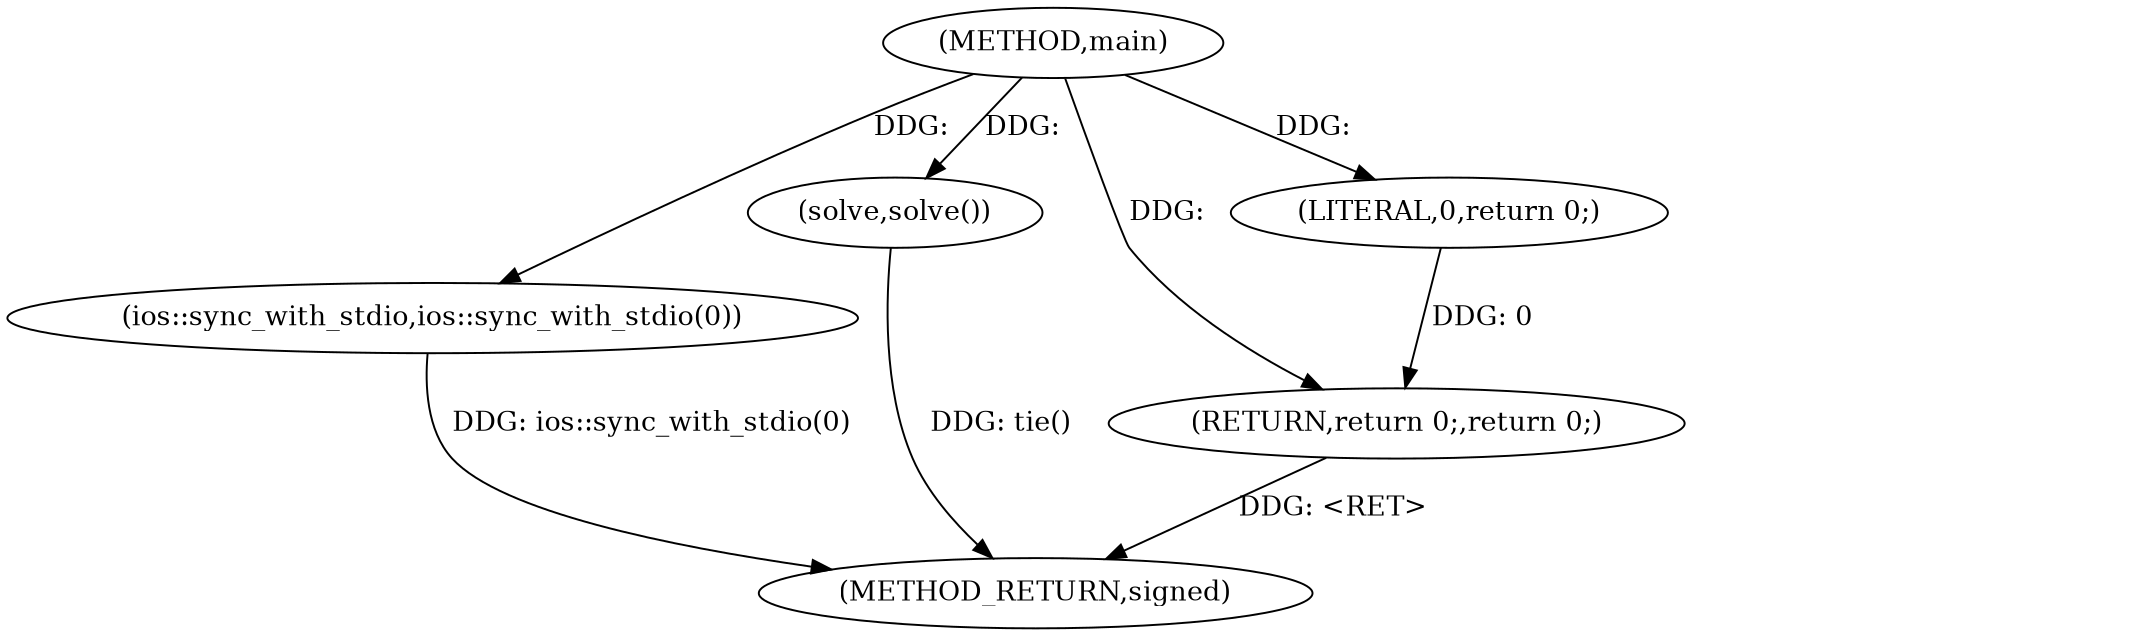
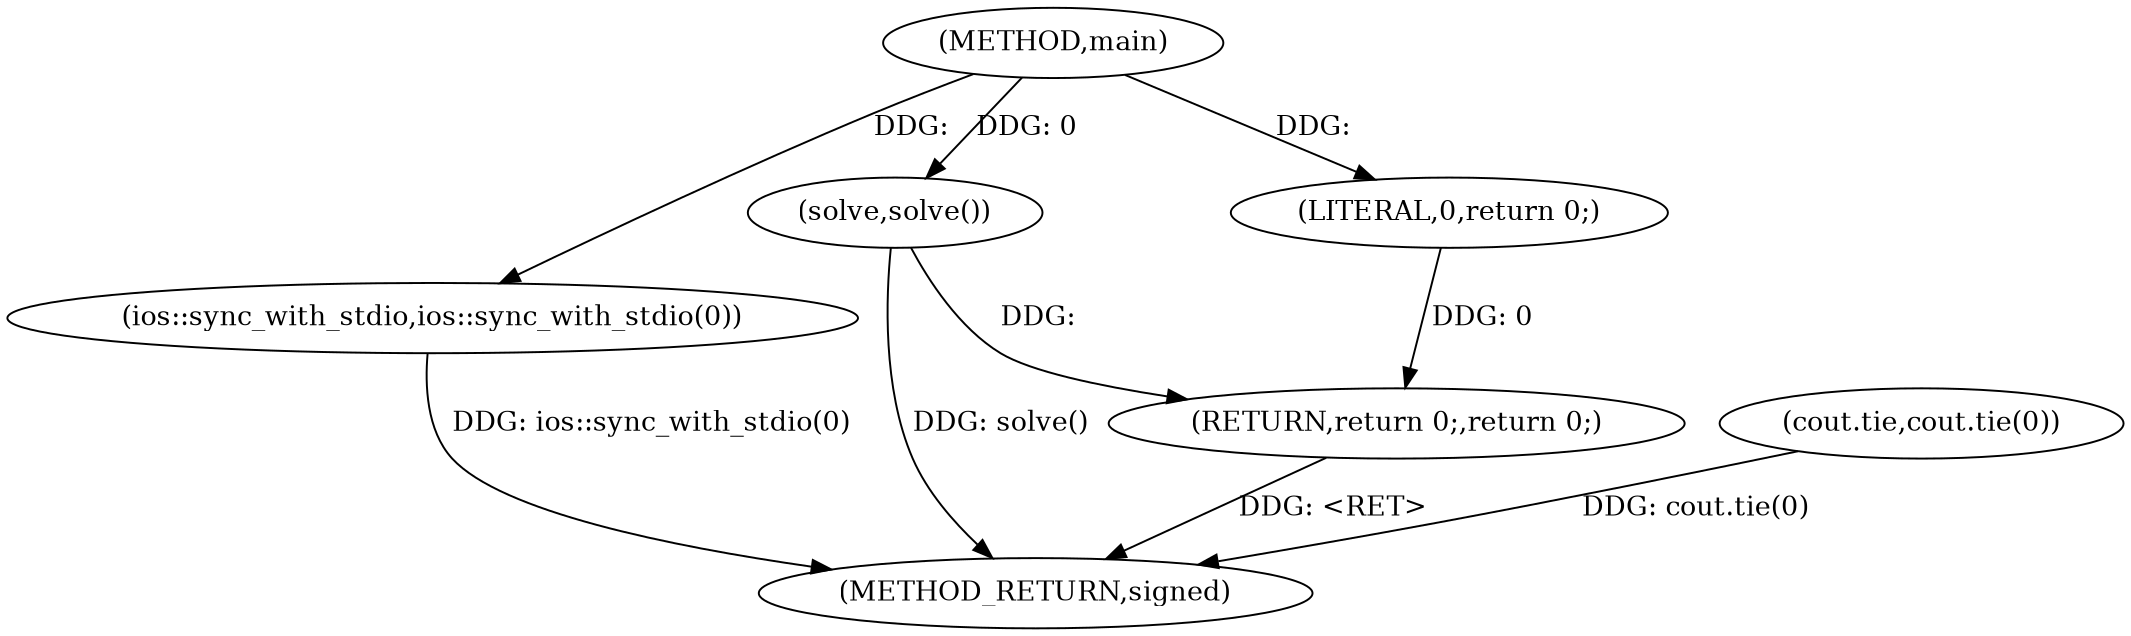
edge "(METHOD,main)" -> "(solve,solve())": label "DDG: " -> "DDG: 0"
edge "(METHOD,main)" -> "(RETURN,return 0;,return 0;)": now "(solve,solve())" -> "(RETURN,return 0;,return 0;)"
edge "(solve,solve())" -> "(METHOD_RETURN,signed)": label "DDG: tie()" -> "DDG: solve()"
node "(cout.tie,cout.tie(0))": added
